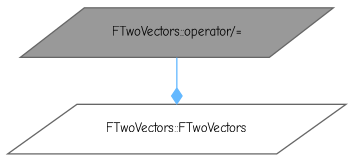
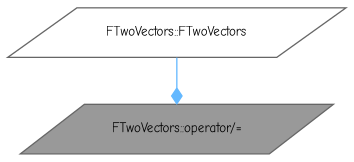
edge "FTwoVectors::operator/=" -> "FTwoVectors::FTwoVectors": reversed
